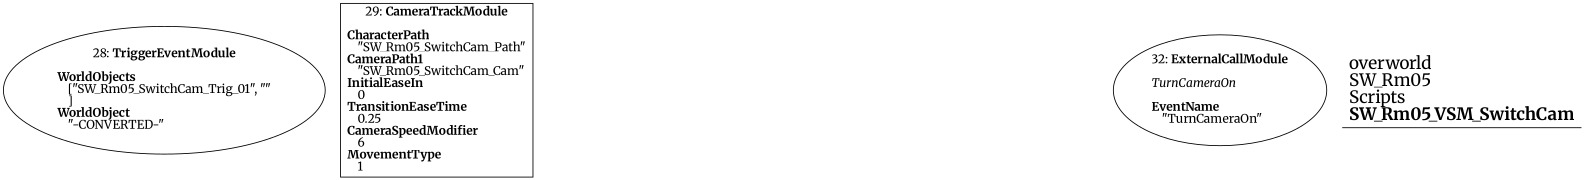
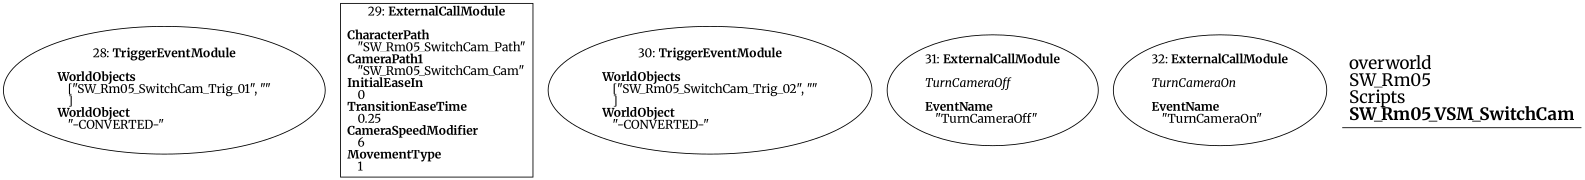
node "29:": text "CameraTrackModule" -> "ExternalCallModule"
node "30:": added
node "31:": added
